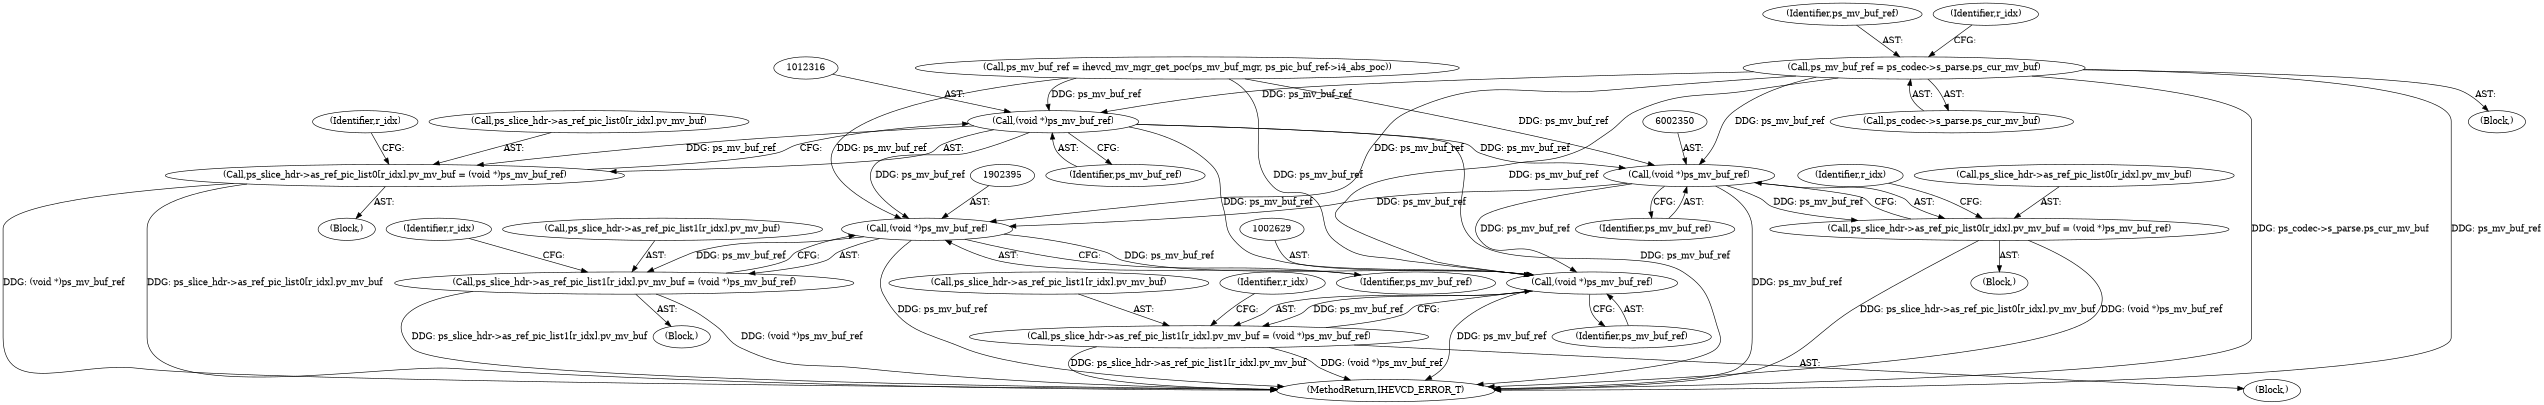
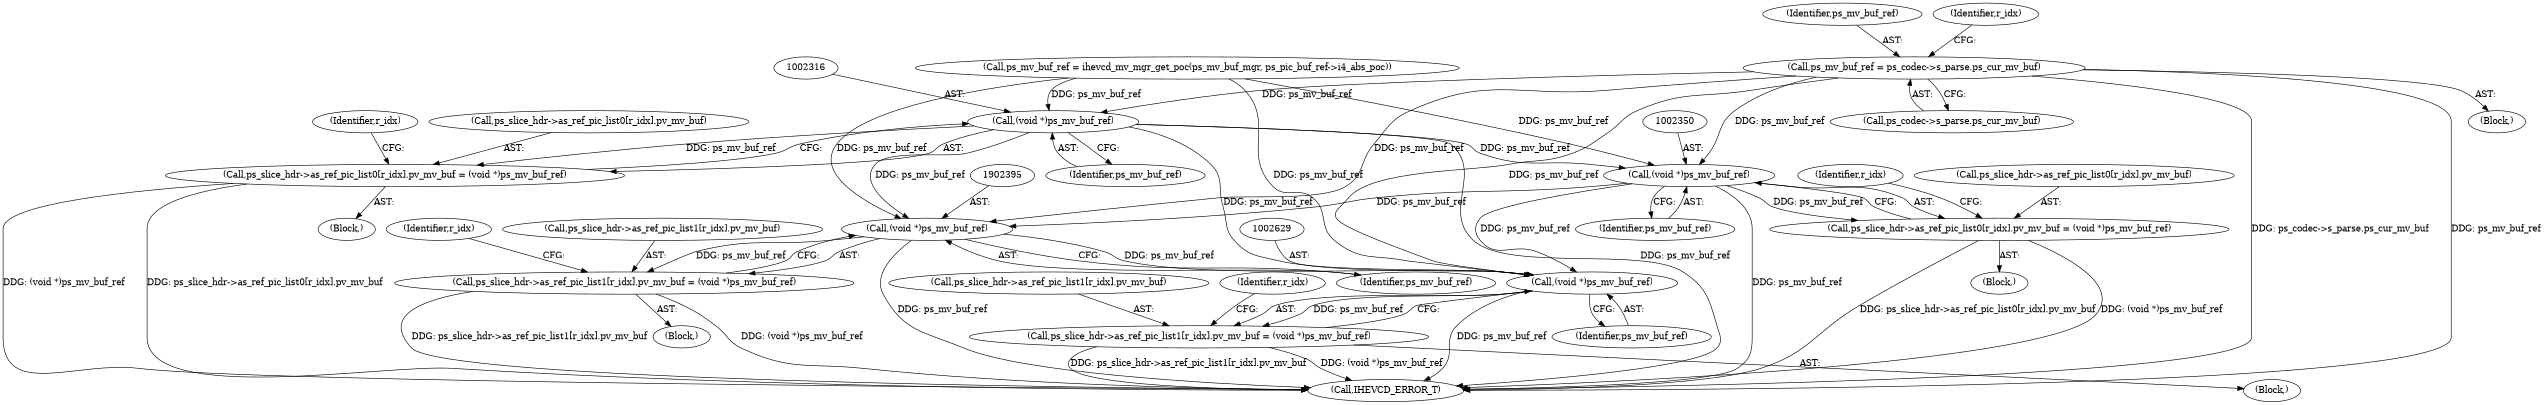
node "1012316": label "1012316" -> "1002316"
edge "(Call,ps_mv_buf_ref = ps_codec->s_parse.ps_cur_mv_buf)" -> "(Call,ps_codec->s_parse.ps_cur_mv_buf)": label "AST: " -> "CFG: "
node "6002350": label "6002350" -> "1002350"
node "(MethodReturn,IHEVCD_ERROR_T)": label "(MethodReturn,IHEVCD_ERROR_T)" -> "(Call,IHEVCD_ERROR_T)"
